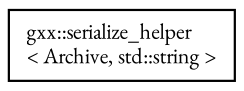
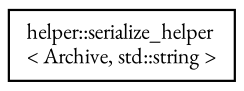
node "gxx::serialize_helper < Archive, std::string >": label "gxx::serialize_helper < Archive, std::string >" -> "helper::serialize_helper < Archive, std::string >"
